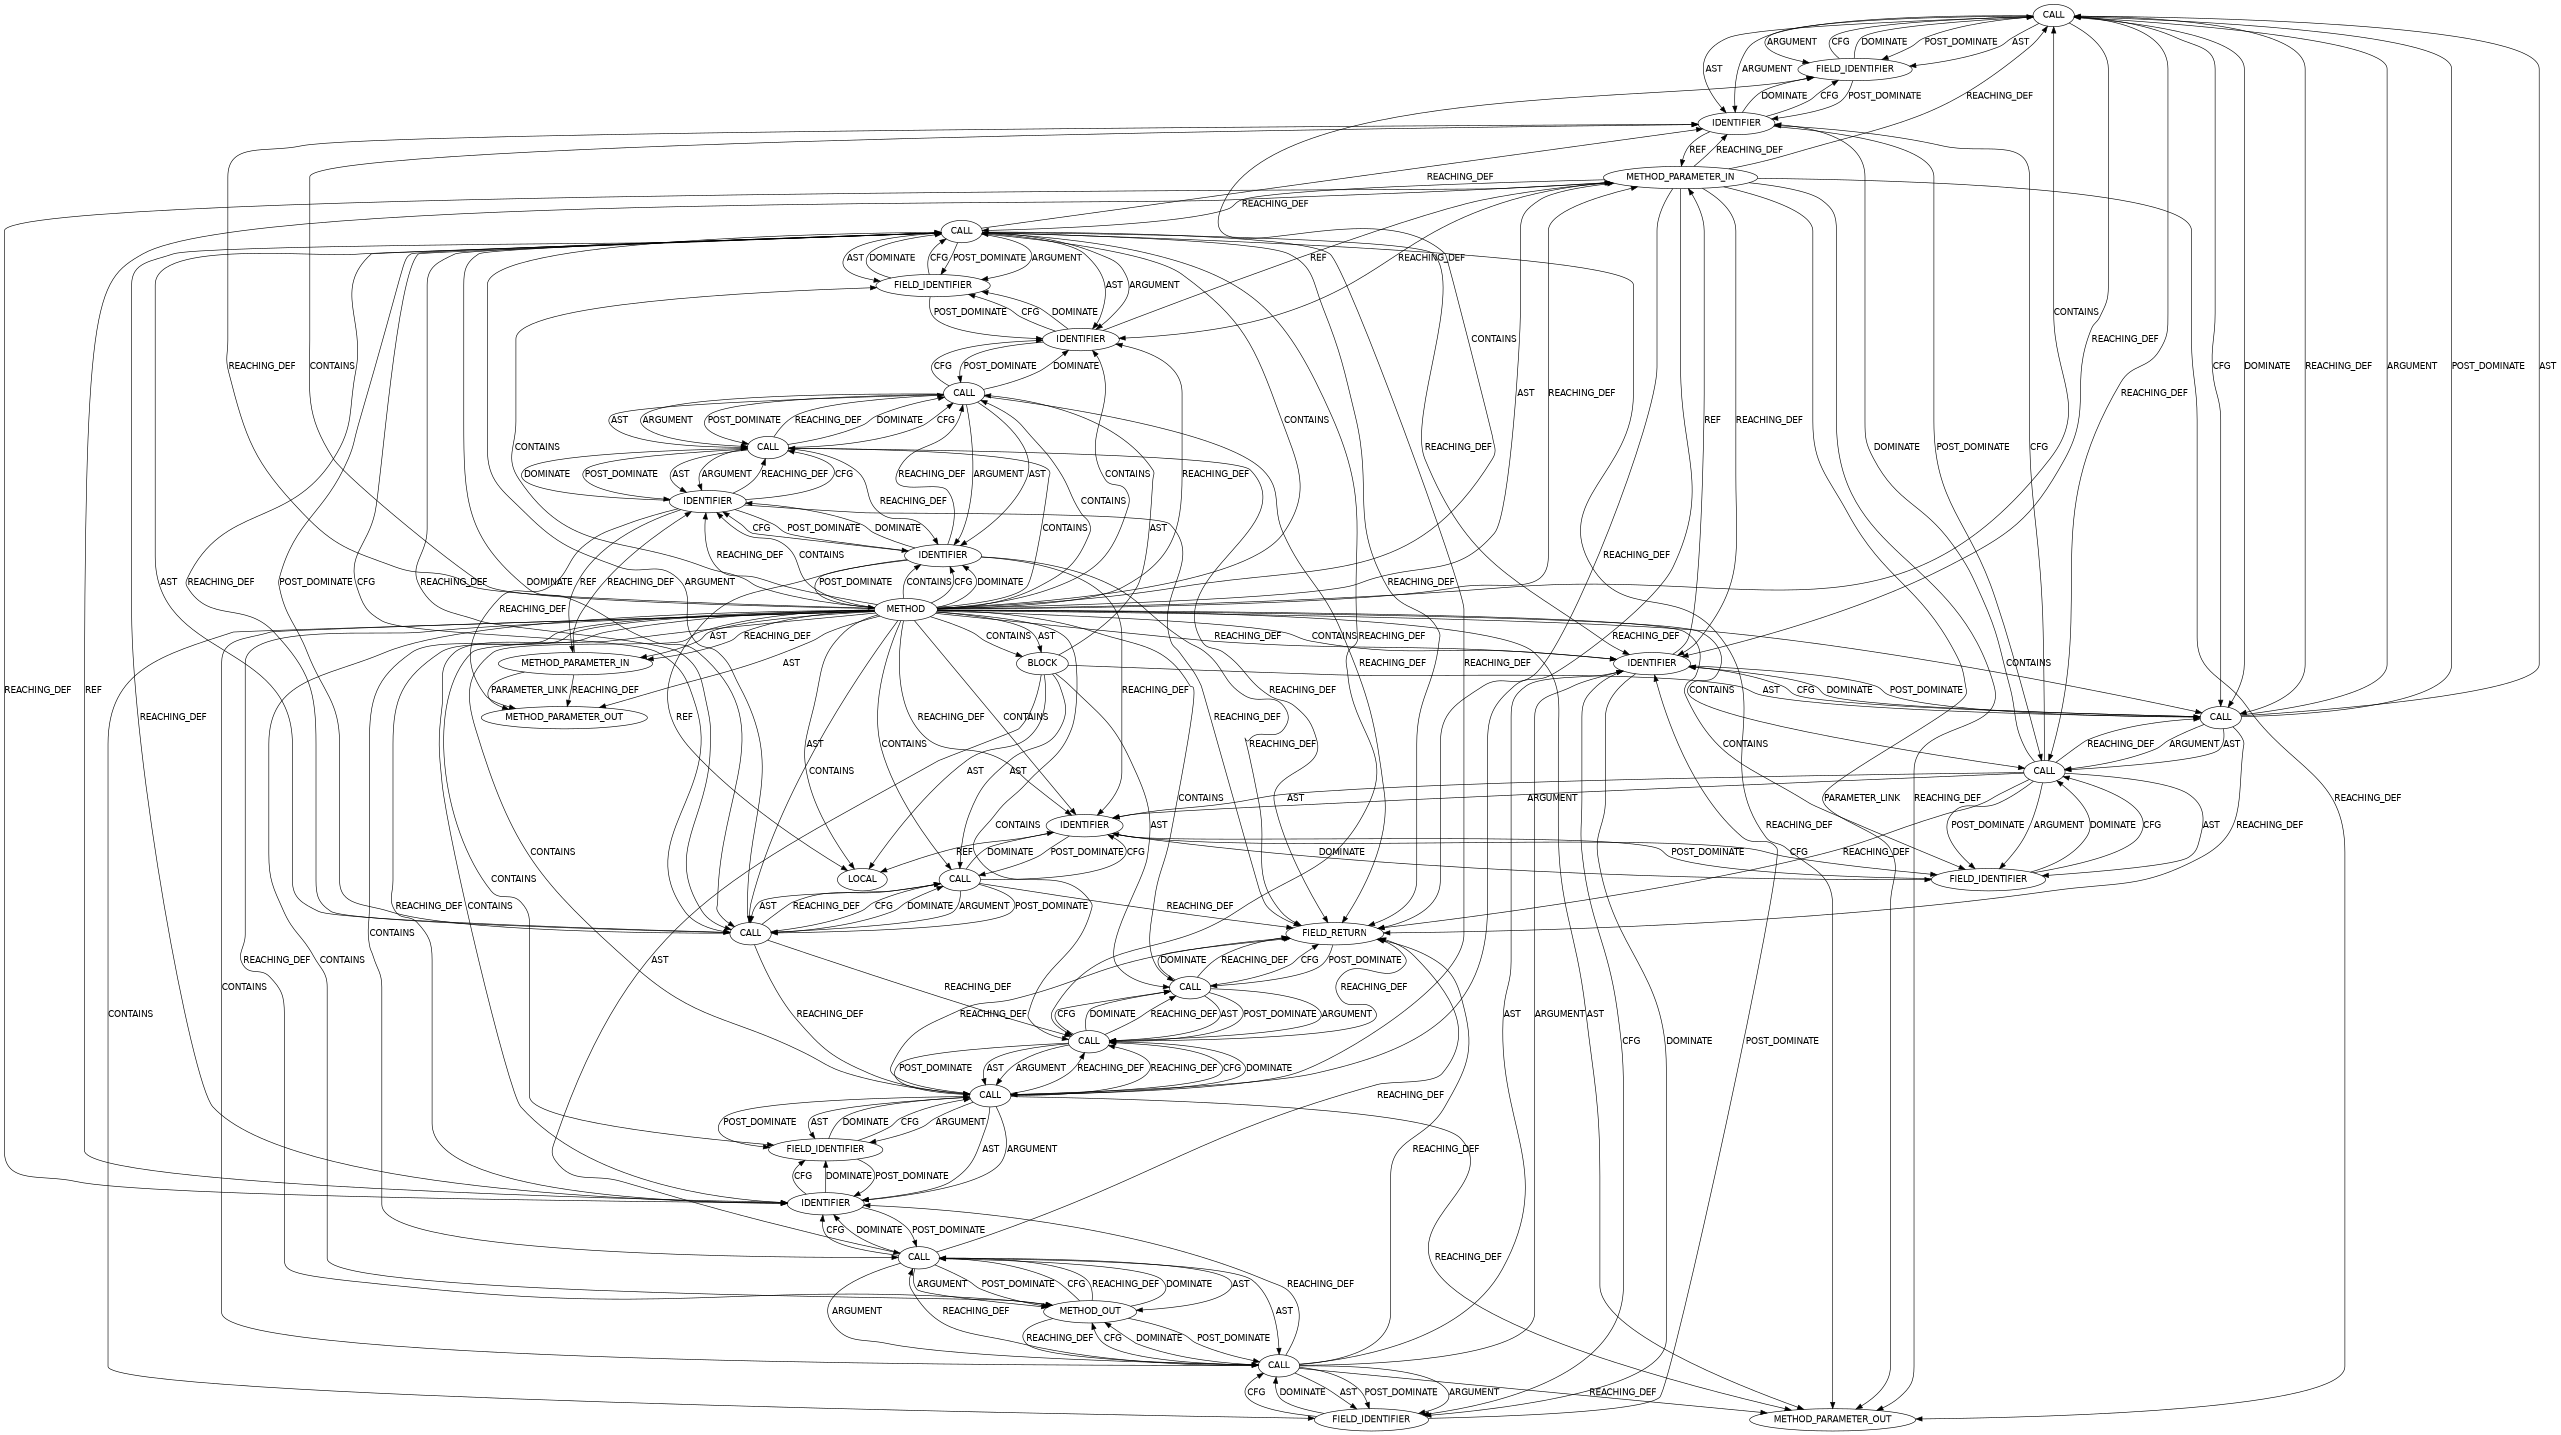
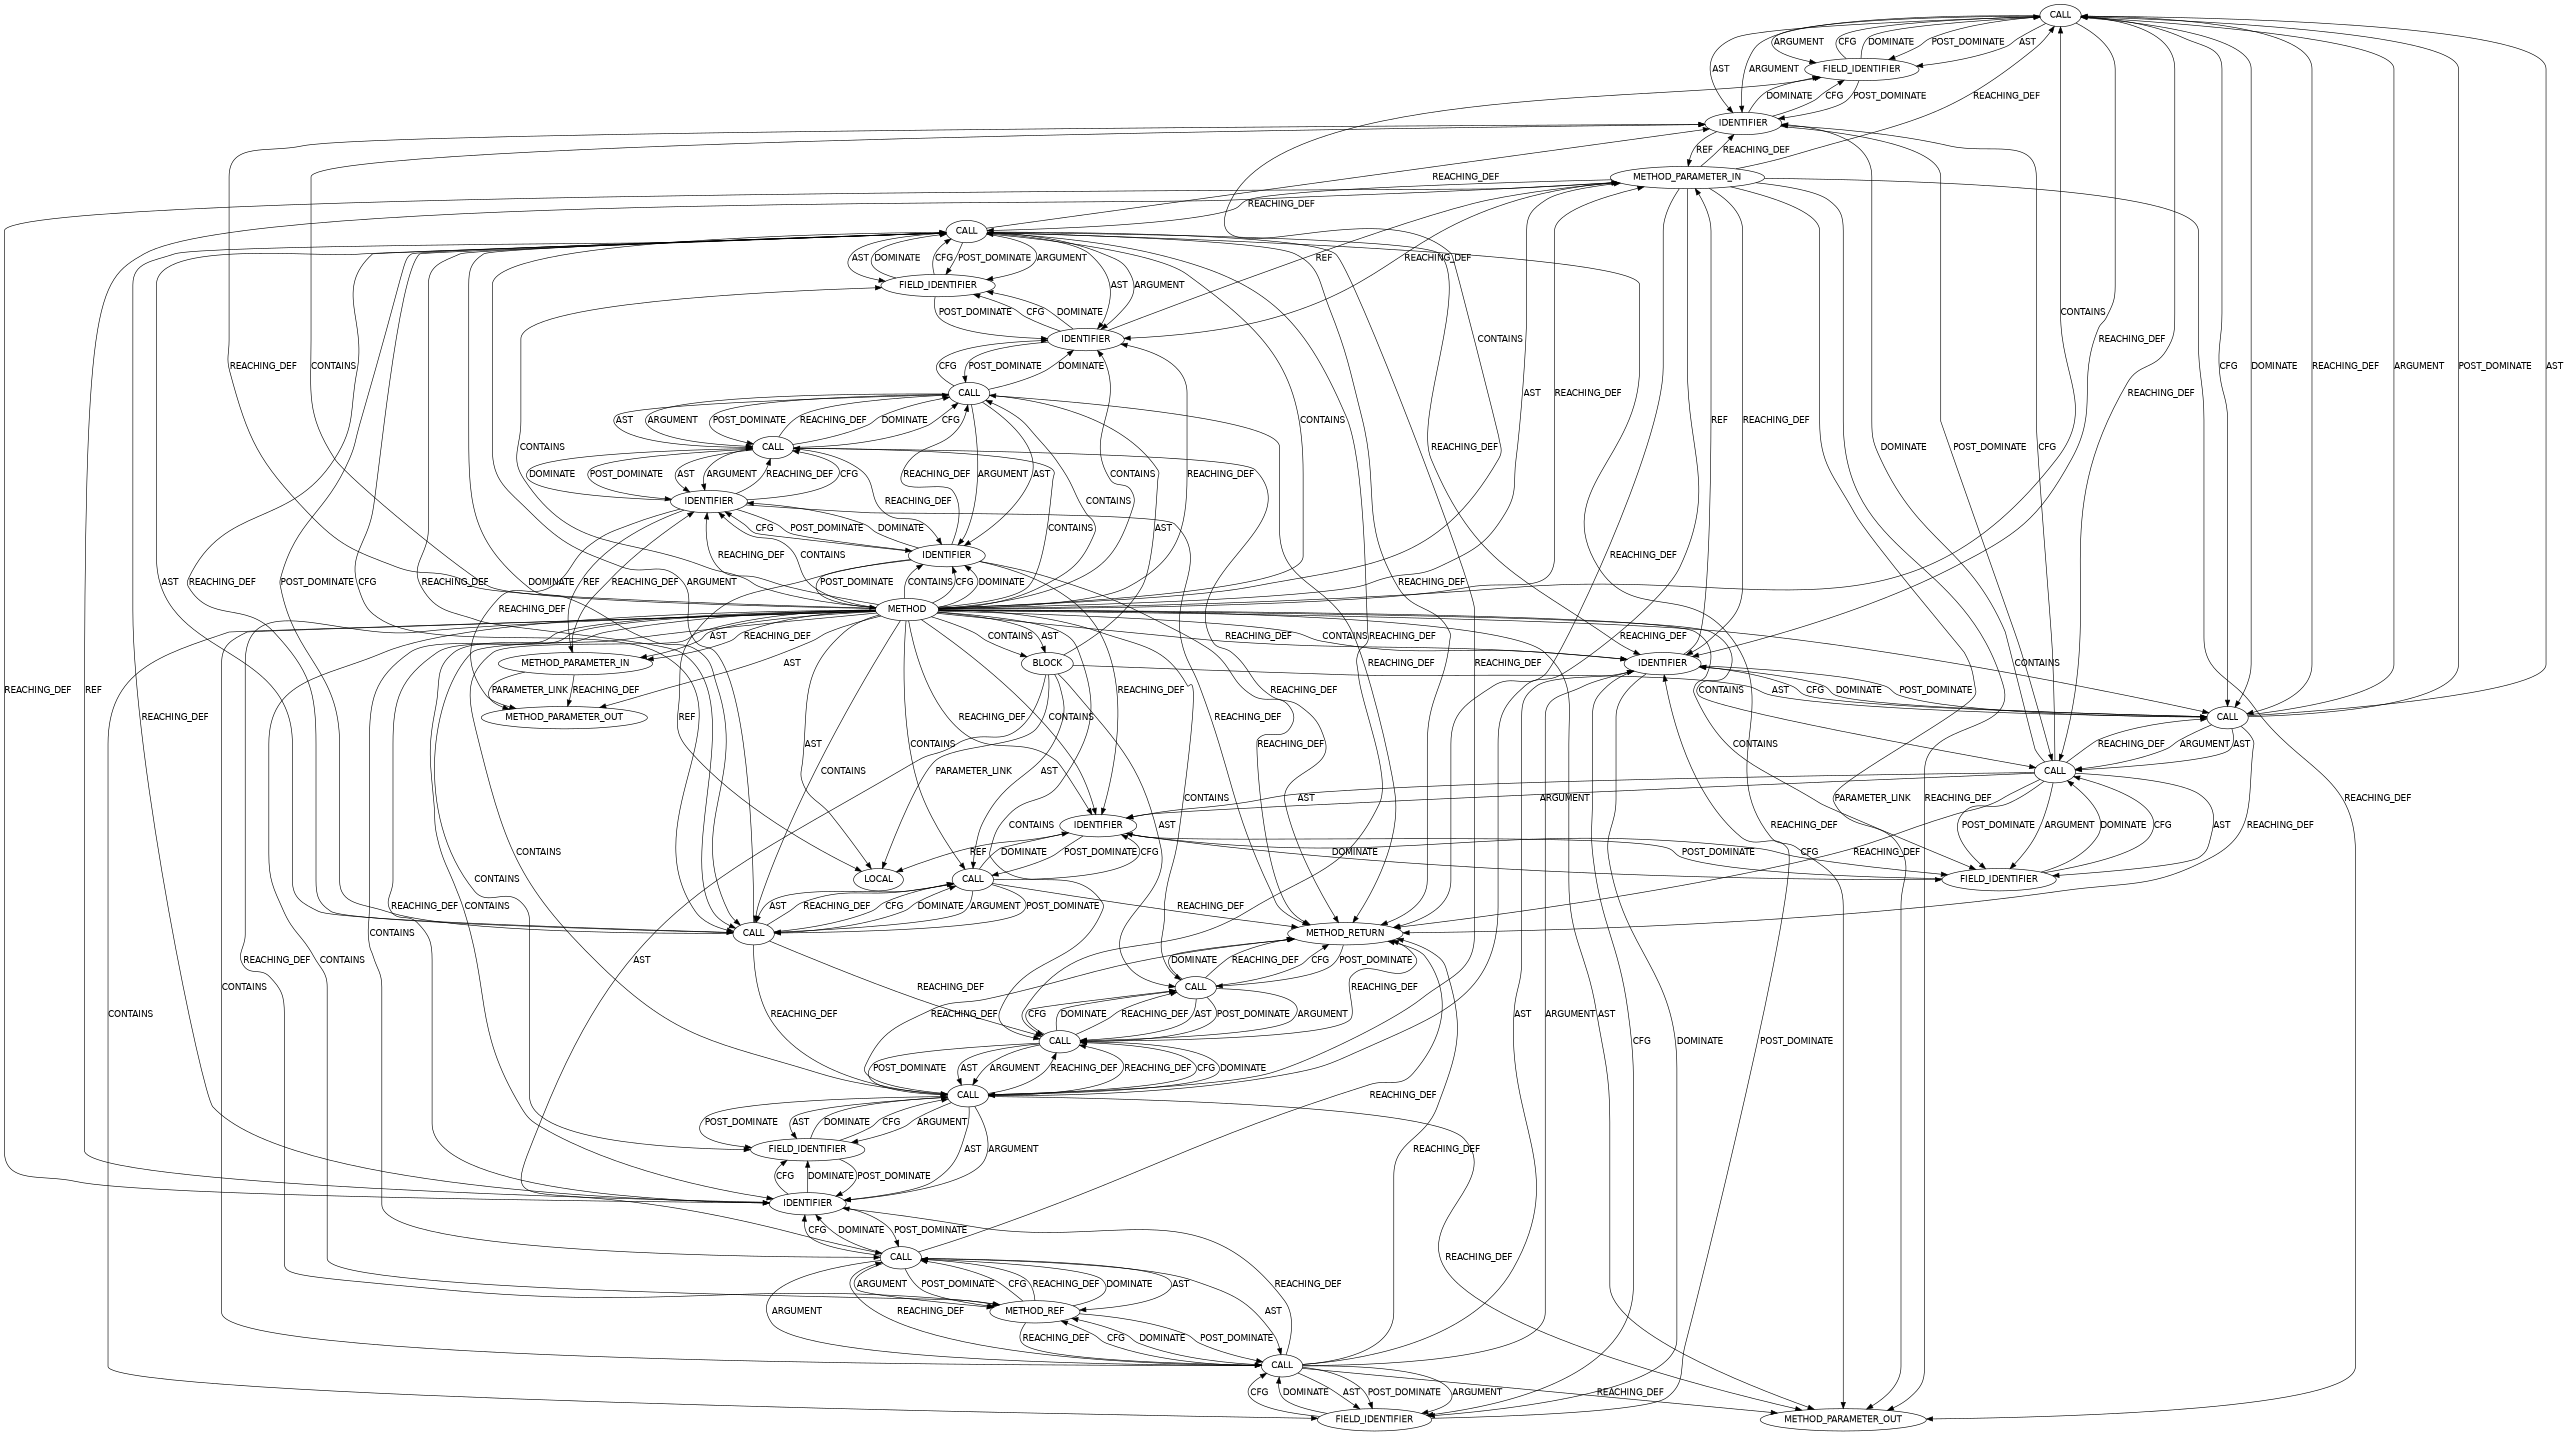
edge "BLOCK" -> "LOCAL": label "AST" -> "PARAMETER_LINK"
node "FIELD_RETURN": label "FIELD_RETURN" -> "METHOD_RETURN"
node "METHOD_OUT": label "METHOD_OUT" -> "METHOD_REF"
